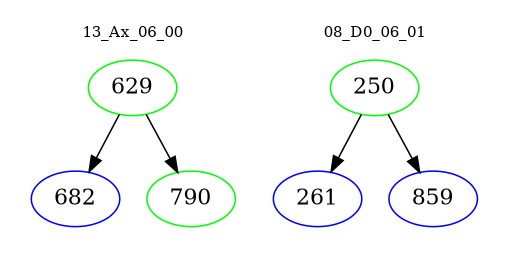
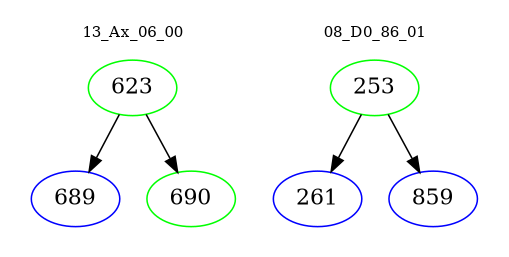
cluster "08_D0_06_01": label "08_D0_06_01" -> "08_D0_86_01"
node "629": label "629" -> "623"
node "250": label "250" -> "253"
node "682": label "682" -> "689"
node "790": label "790" -> "690"
